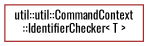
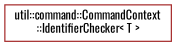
node "util::util::CommandContext ::IdentifierChecker< T >": label "util::util::CommandContext ::IdentifierChecker< T >" -> "util::command::CommandContext ::IdentifierChecker< T >"
